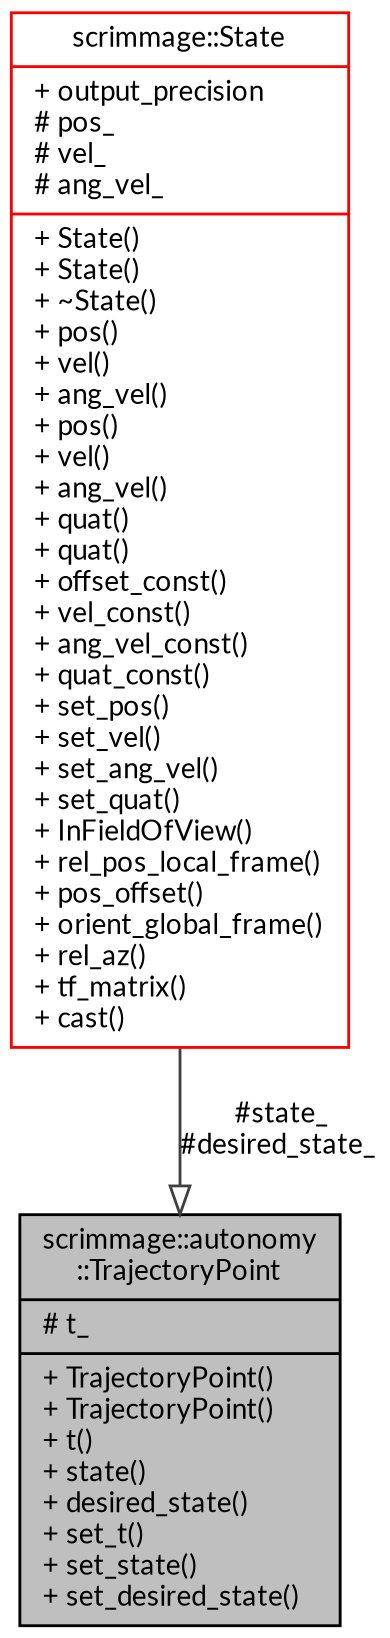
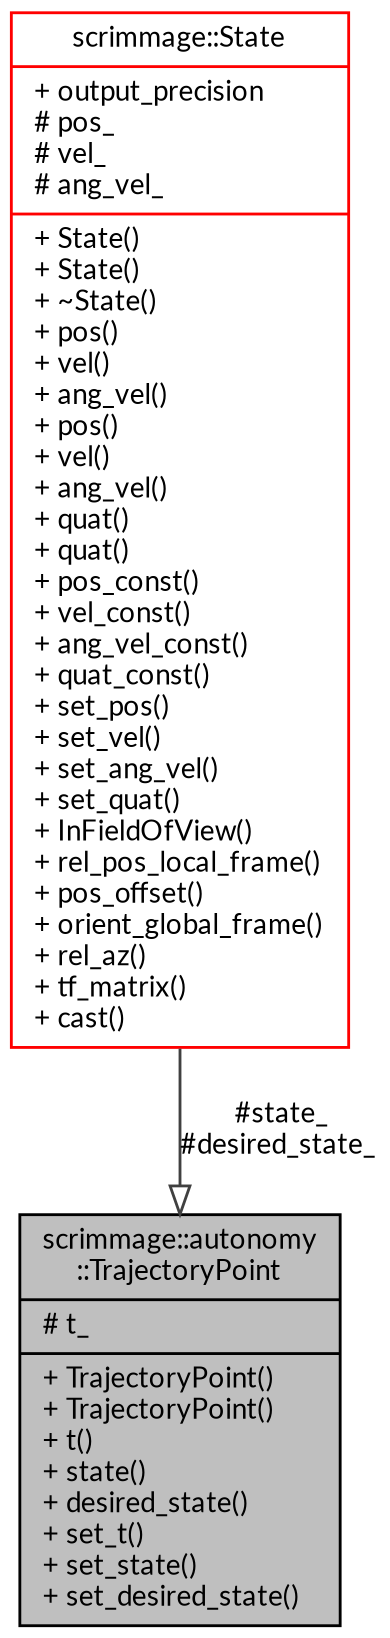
node "scrimmage::State": text "+ offset_const()" -> "+ pos_const()"
